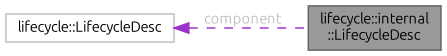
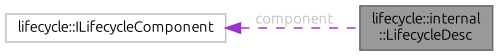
node "lifecycle::LifecycleDesc": label "lifecycle::LifecycleDesc" -> "lifecycle::ILifecycleComponent"
